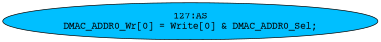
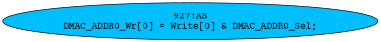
node "127:AS DMAC_ADDR0_Wr[0] = Write[0] & DMAC_ADDR0_Sel;": label "127:AS DMAC_ADDR0_Wr[0] = Write[0] & DMAC_ADDR0_Sel;" -> "927:AS DMAC_ADDR0_Wr[0] = Write[0] & DMAC_ADDR0_Sel;"
